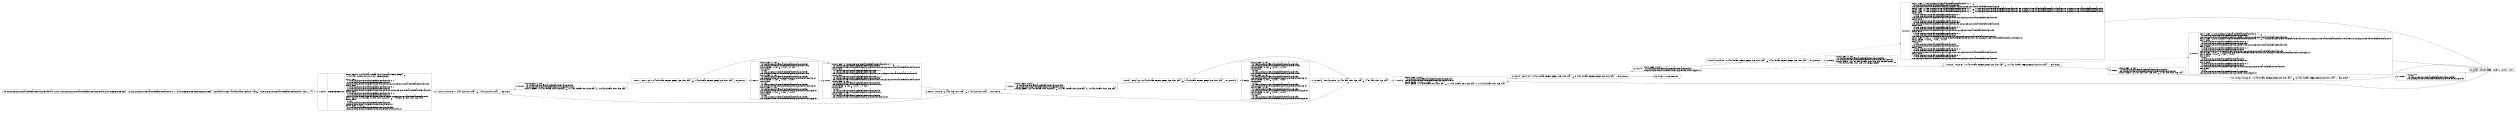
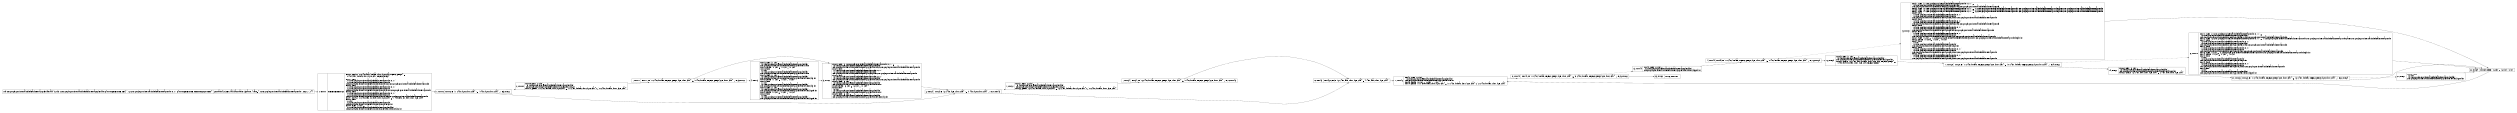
edge "13: 0x004d" -> "17: 0x006e": now "16: 0x006b" -> "17: 0x006e"
node "9: 0x0036": removed
